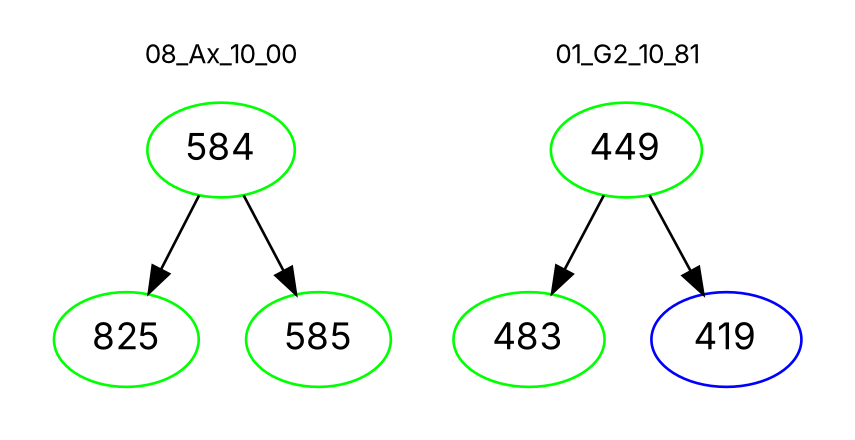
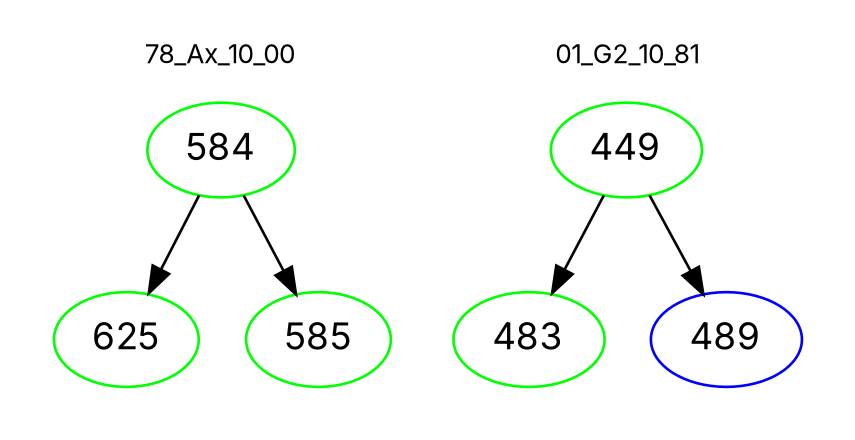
cluster "08_Ax_10_00": label "08_Ax_10_00" -> "78_Ax_10_00"
node "825": label "825" -> "625"
node "419": label "419" -> "489"
